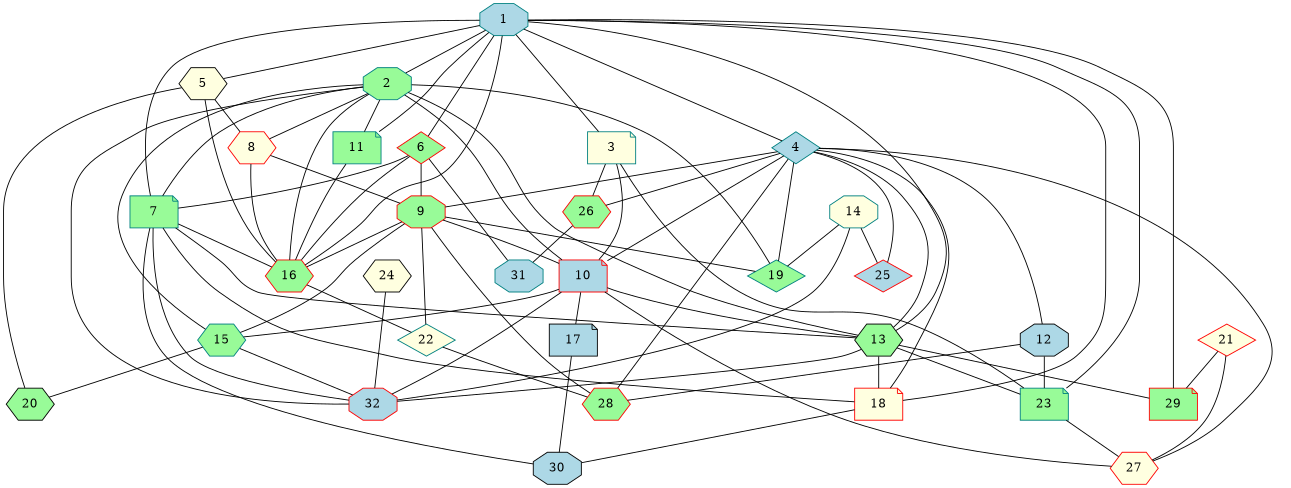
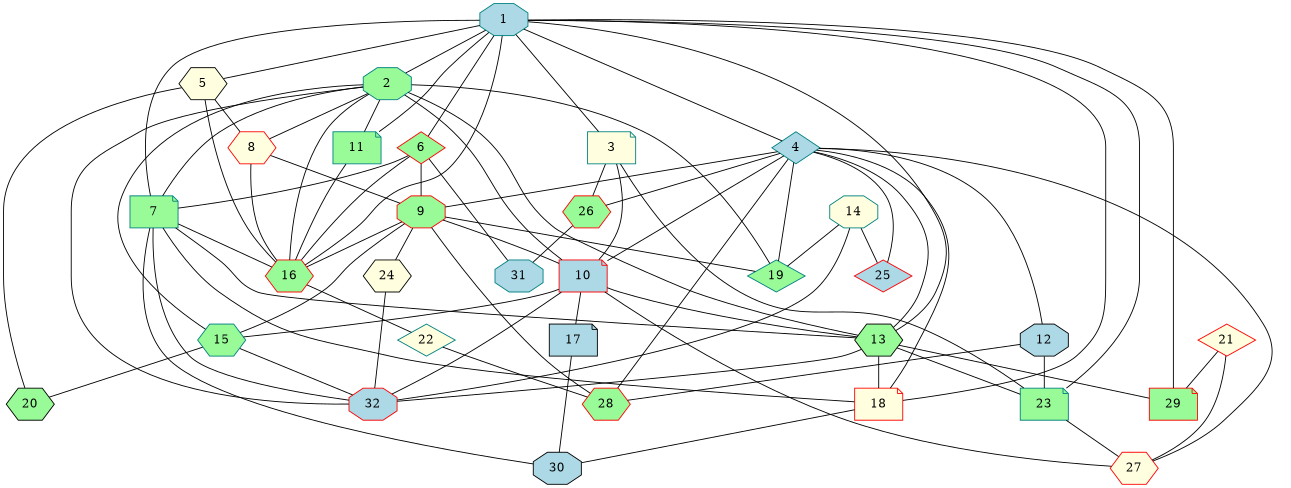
edge "9" -- "22": now "9" -- "24"
